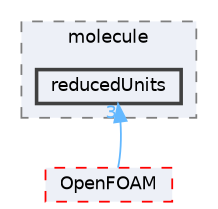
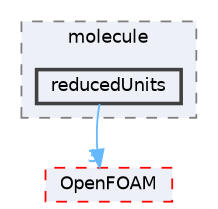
edge "OpenFOAM" -> "reducedUnits": reversed
